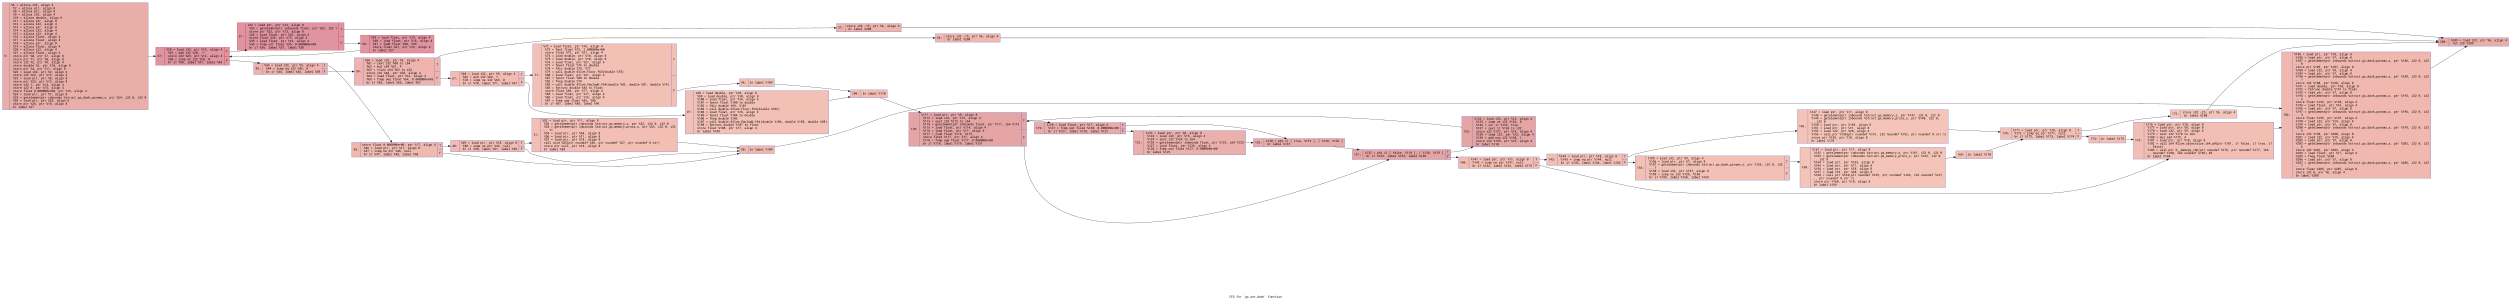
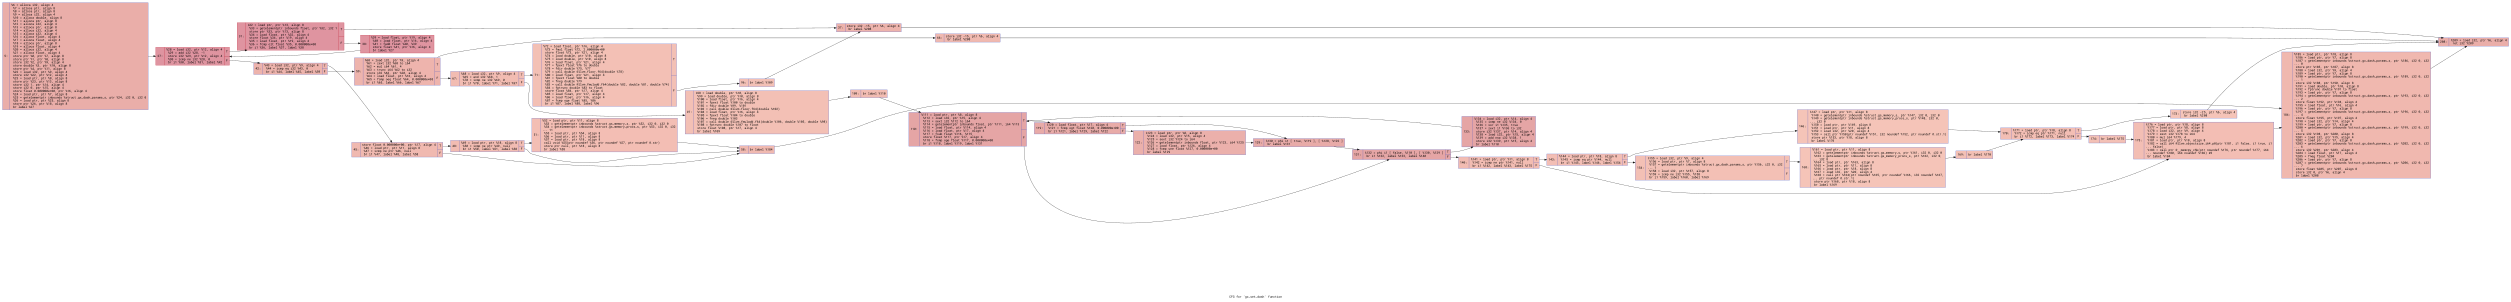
edge "96:" -> "109:": now "96:" -> "37:"
